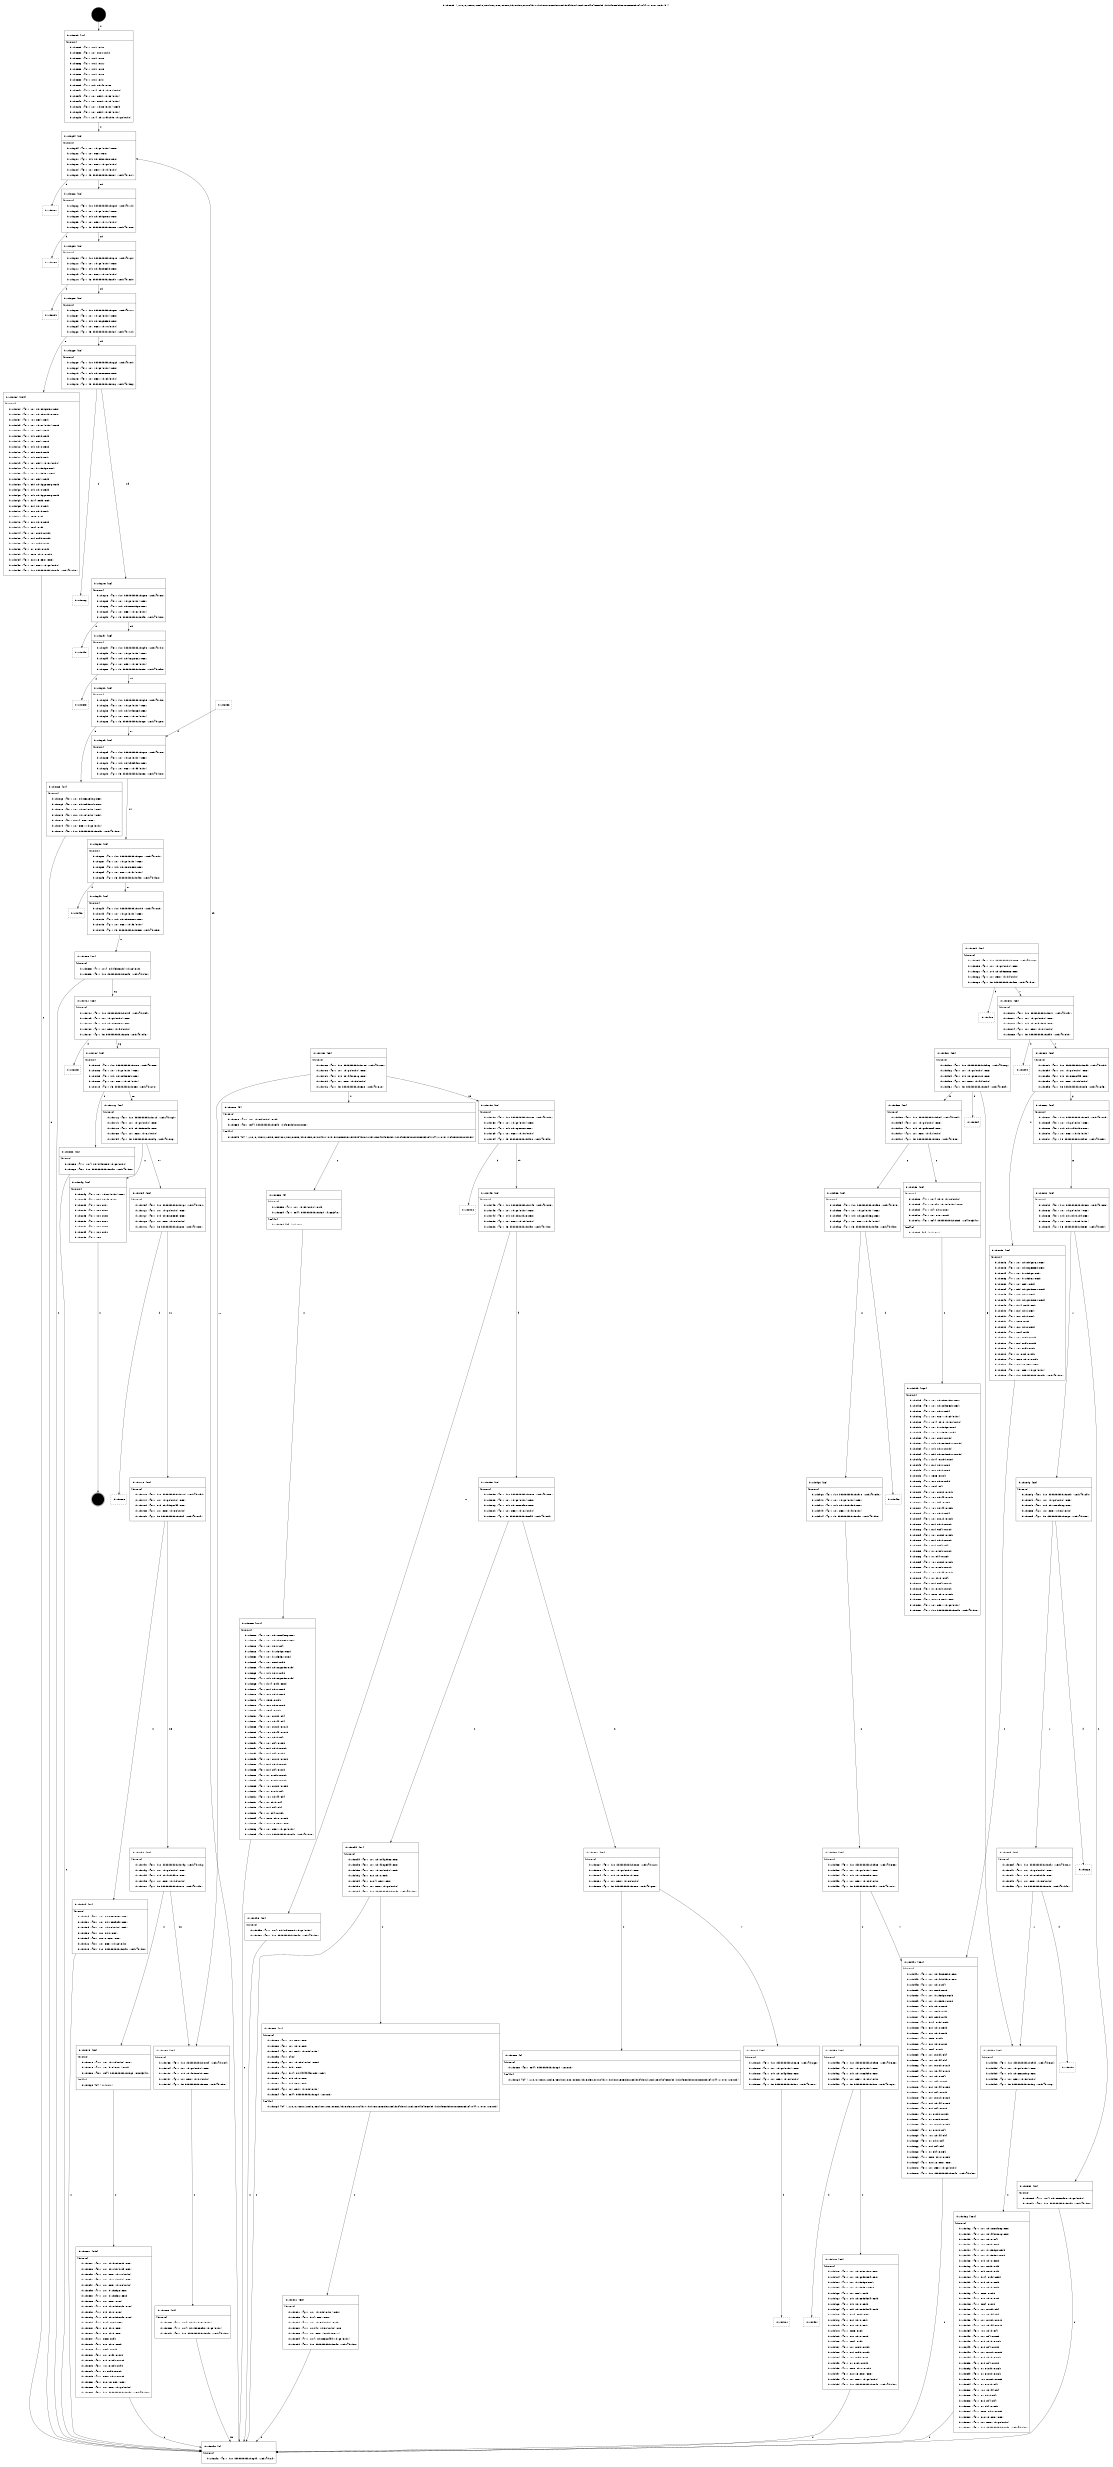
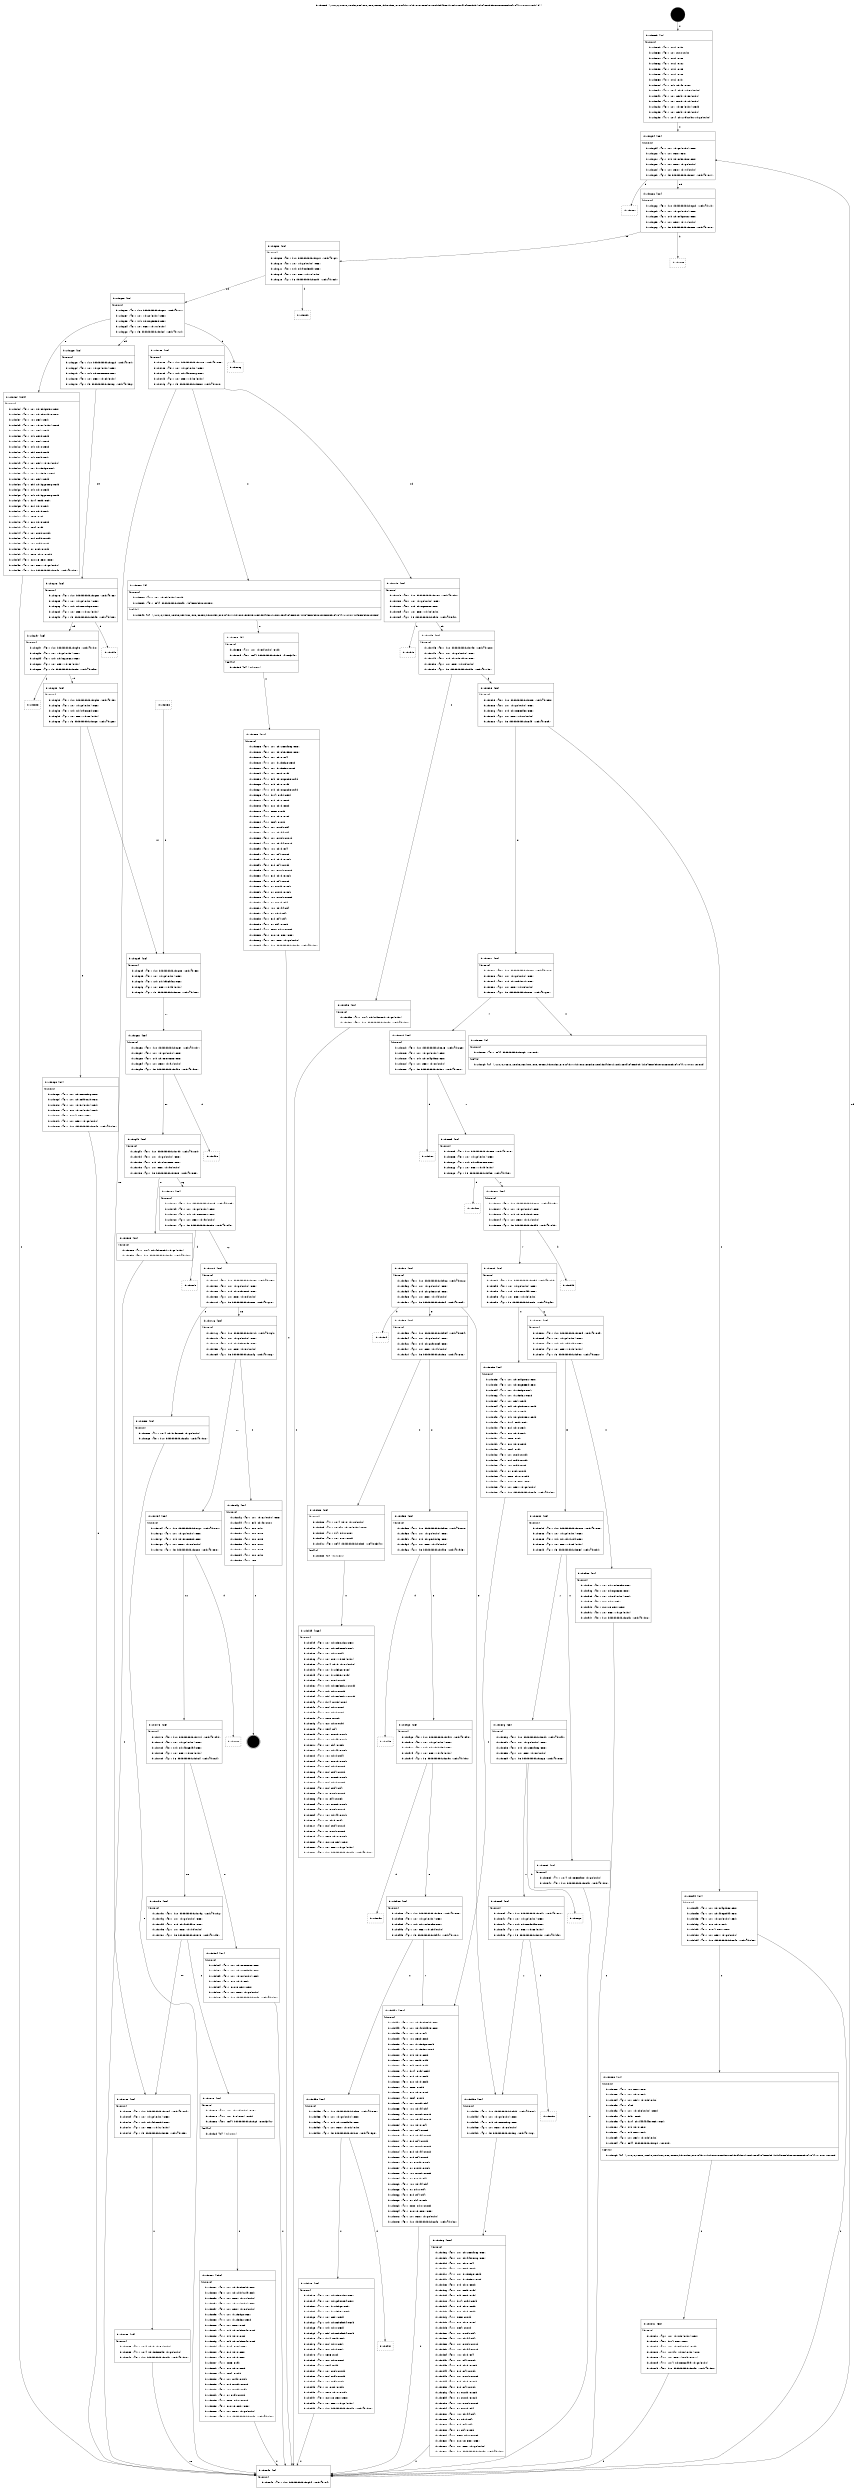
edge "0x401668 [22]" -> "0x4021c6": now "0x401652 [22]" -> "0x4021c6"
edge "0x401ece [12]" -> "0x401714 [25]": now "0x4016fb [25]" -> "0x401714 [25]"
edge "0x401840 [25]" -> "0x401859 [25]": added, label "7"
node "0x4019c1 [27]": added
node "0x40219c": added
